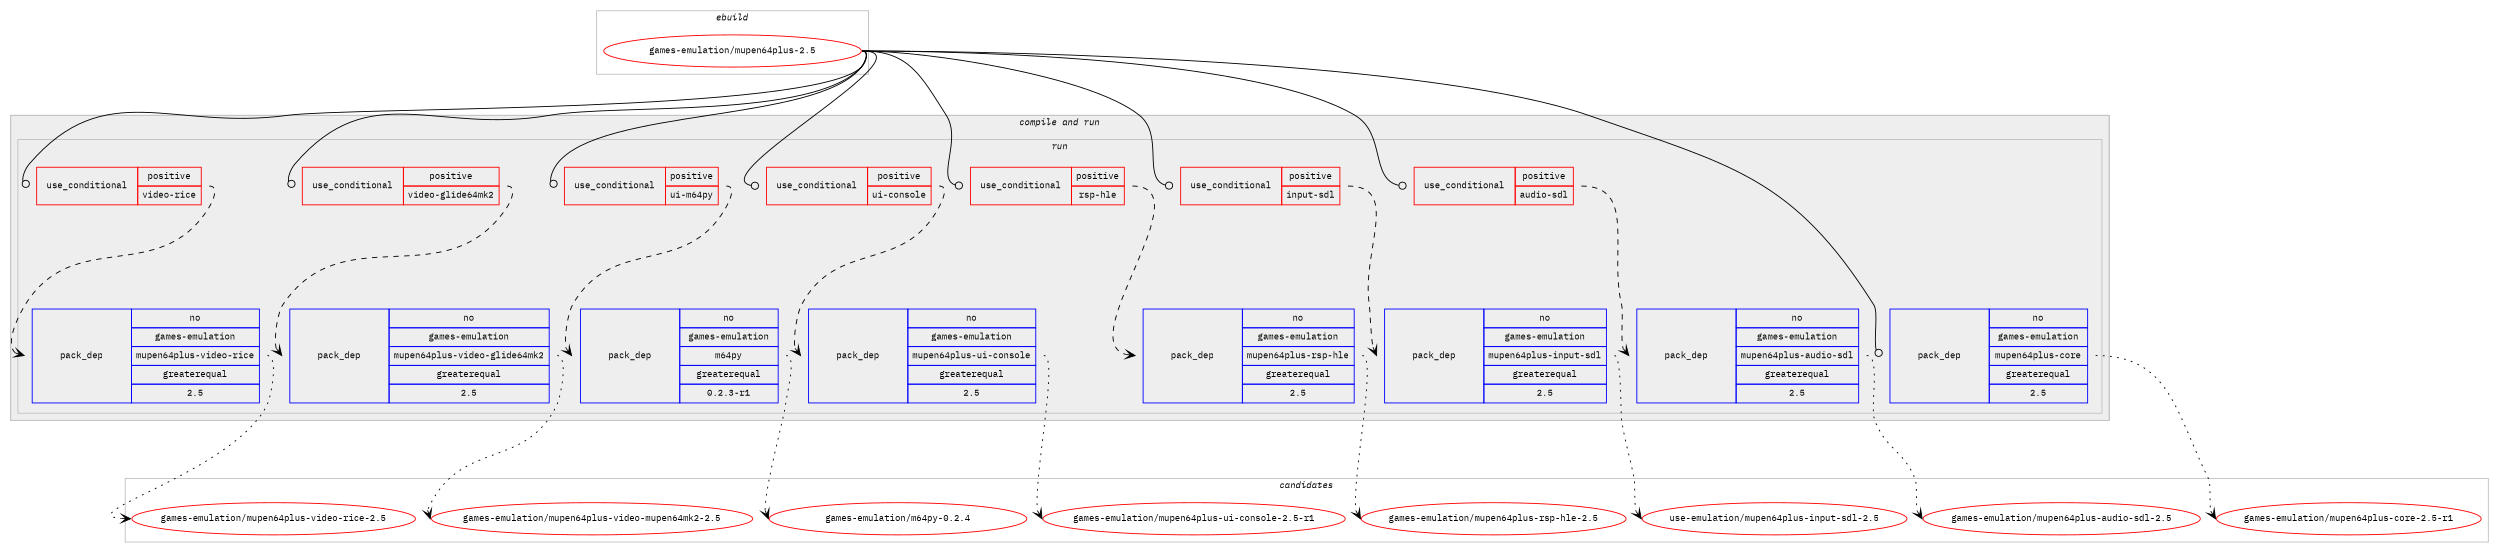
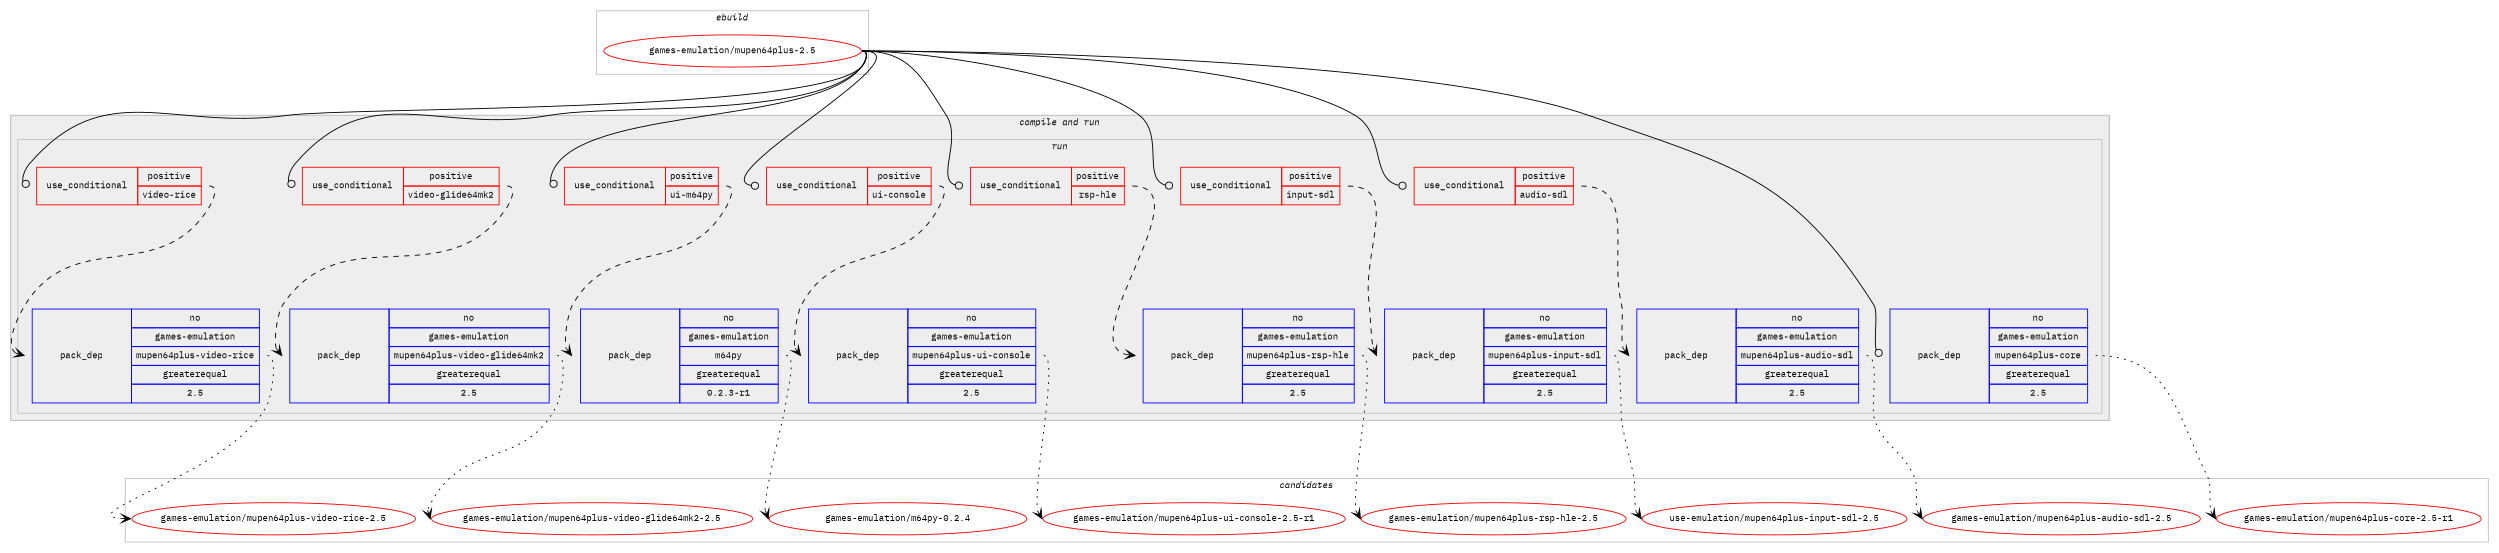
node "games-emulation/mupen64plus-video-mupen64mk2-2.5": label "games-emulation/mupen64plus-video-mupen64mk2-2.5" -> "games-emulation/mupen64plus-video-glide64mk2-2.5"
